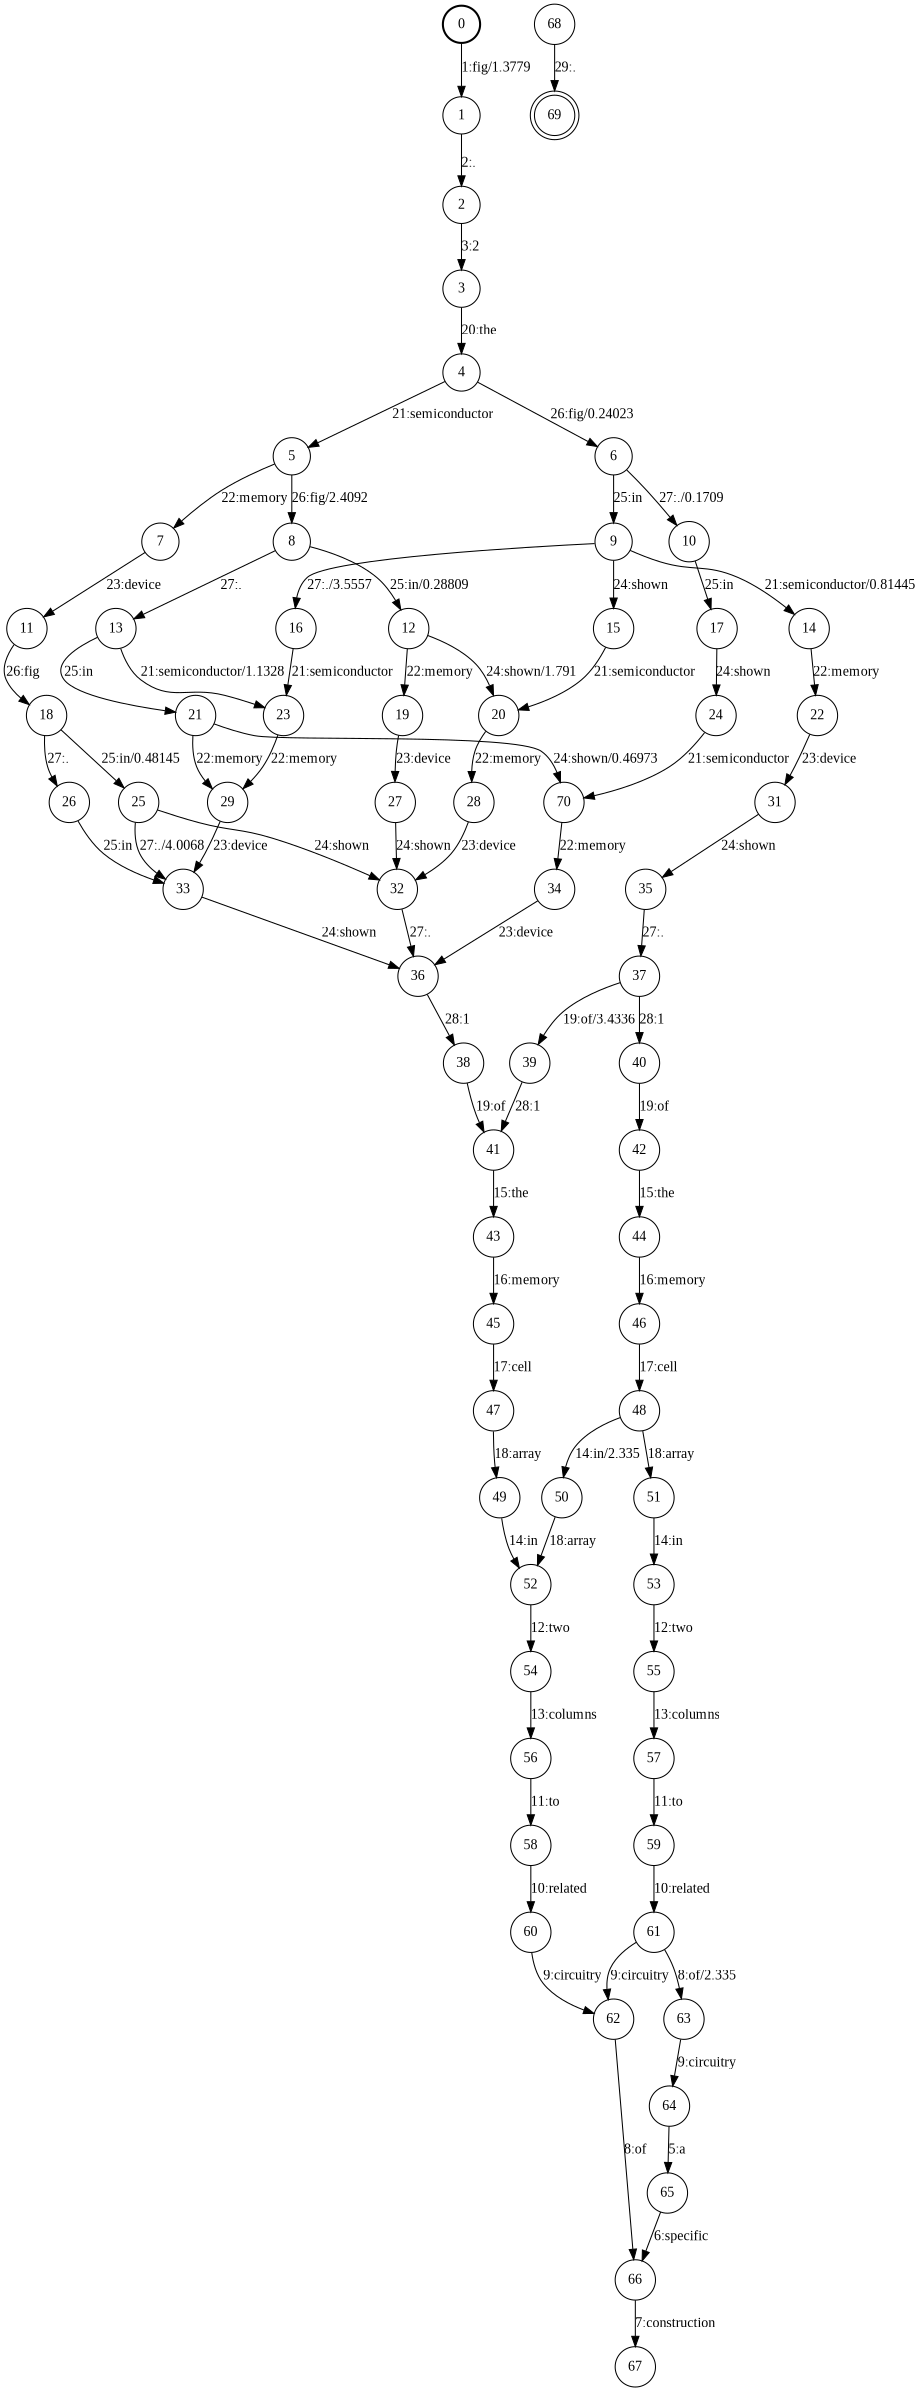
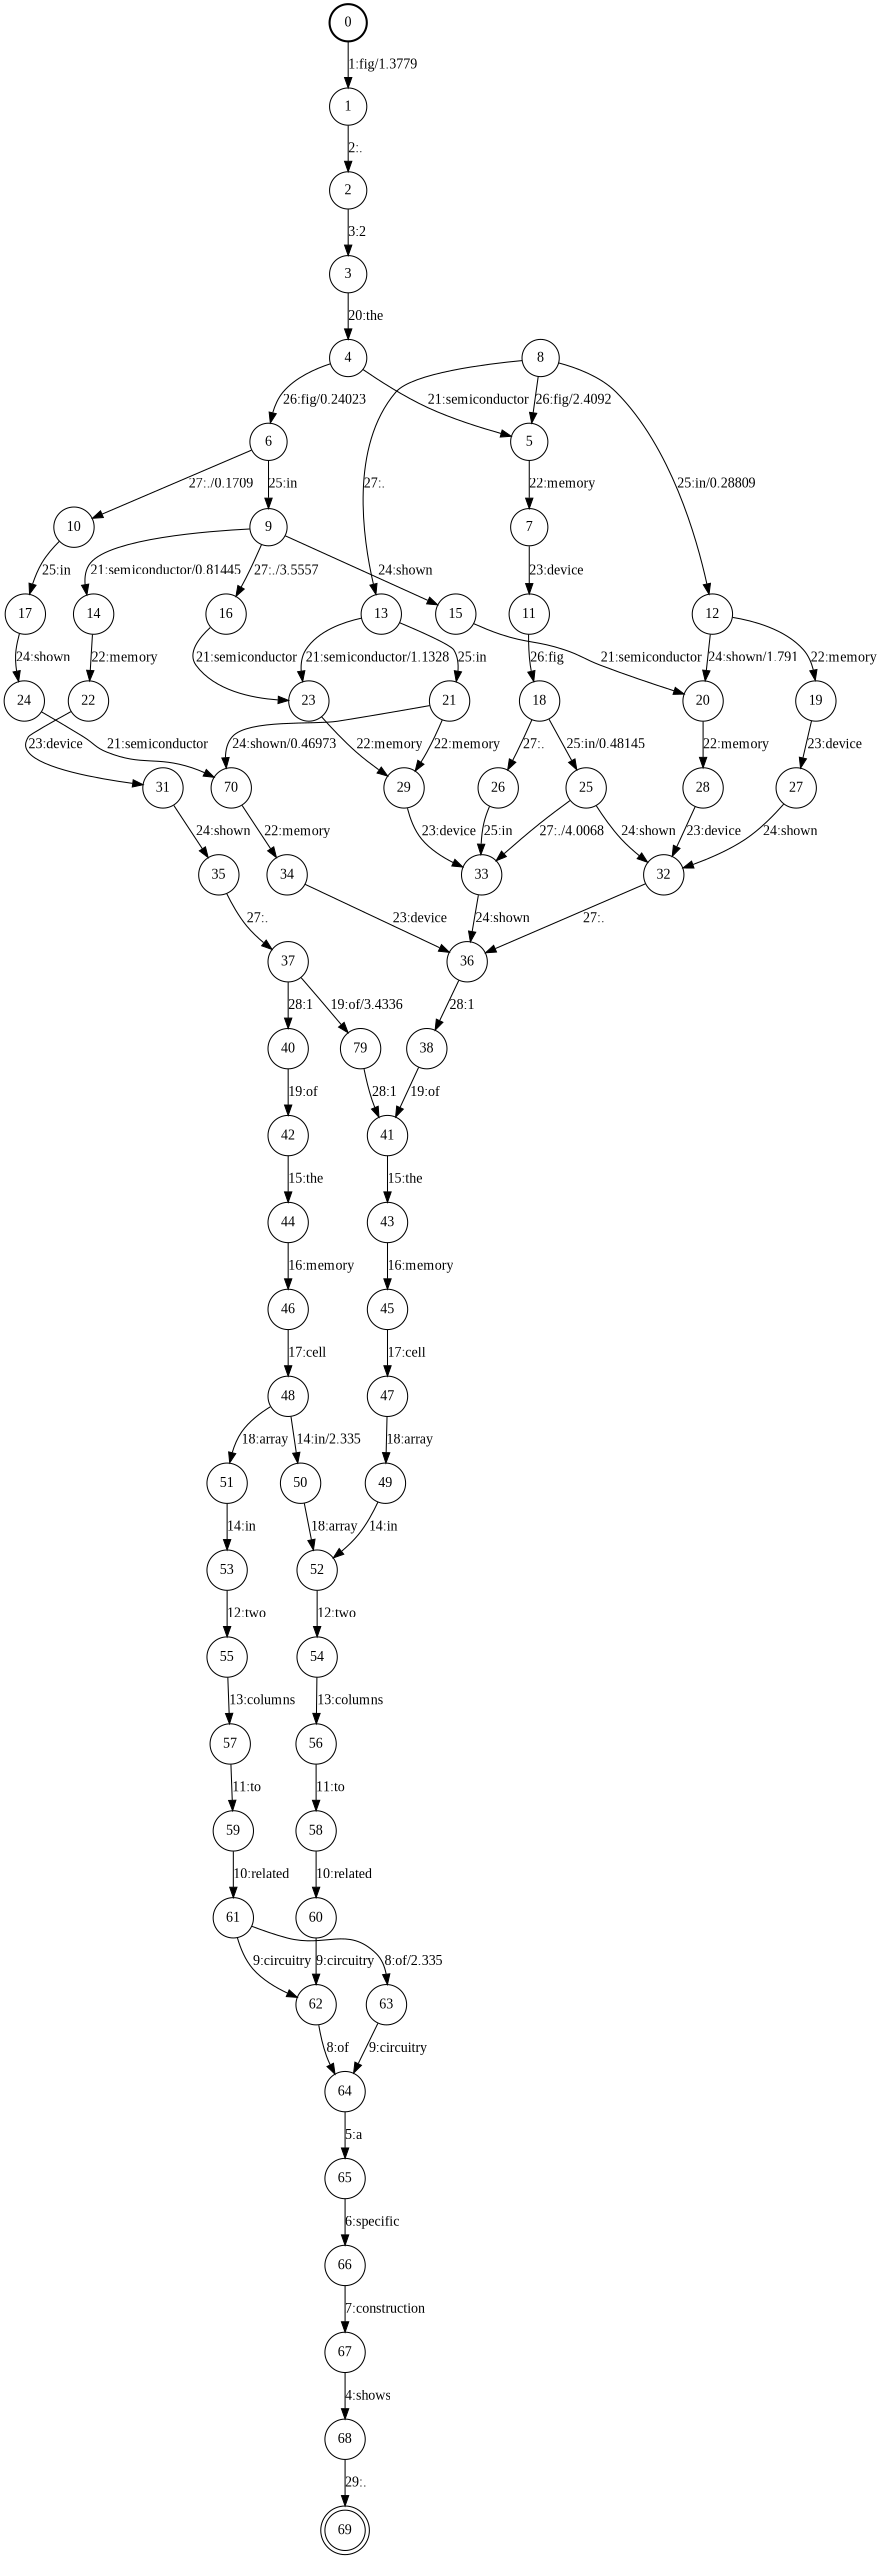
edge "5" -> "8": reversed
node "39": label "39" -> "79"
edge "62" -> "66": now "62" -> "64"
edge "67" -> "68": added, label "4:shows"
